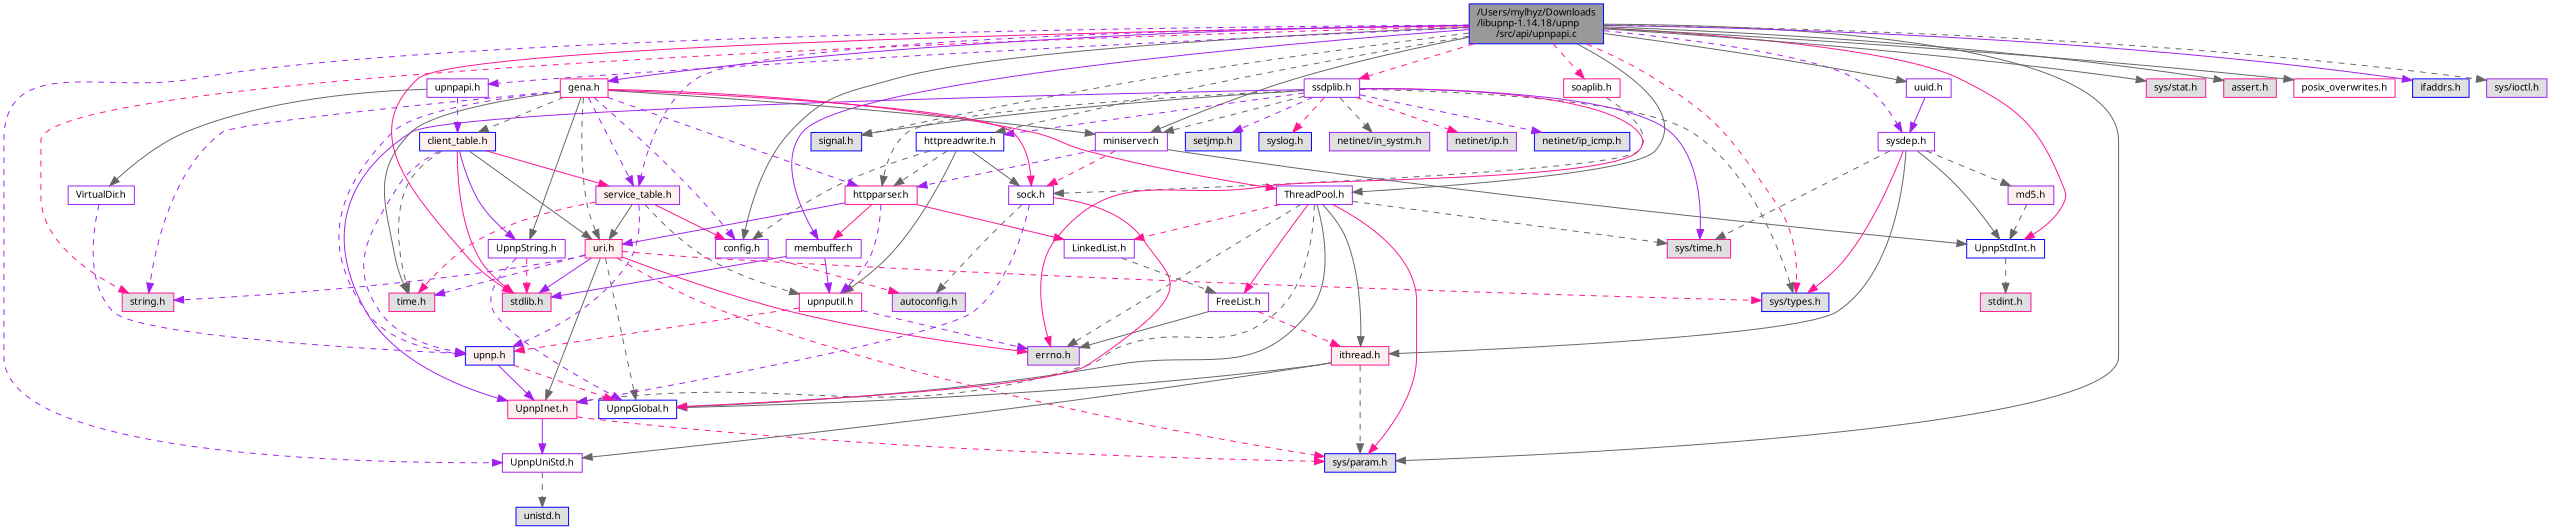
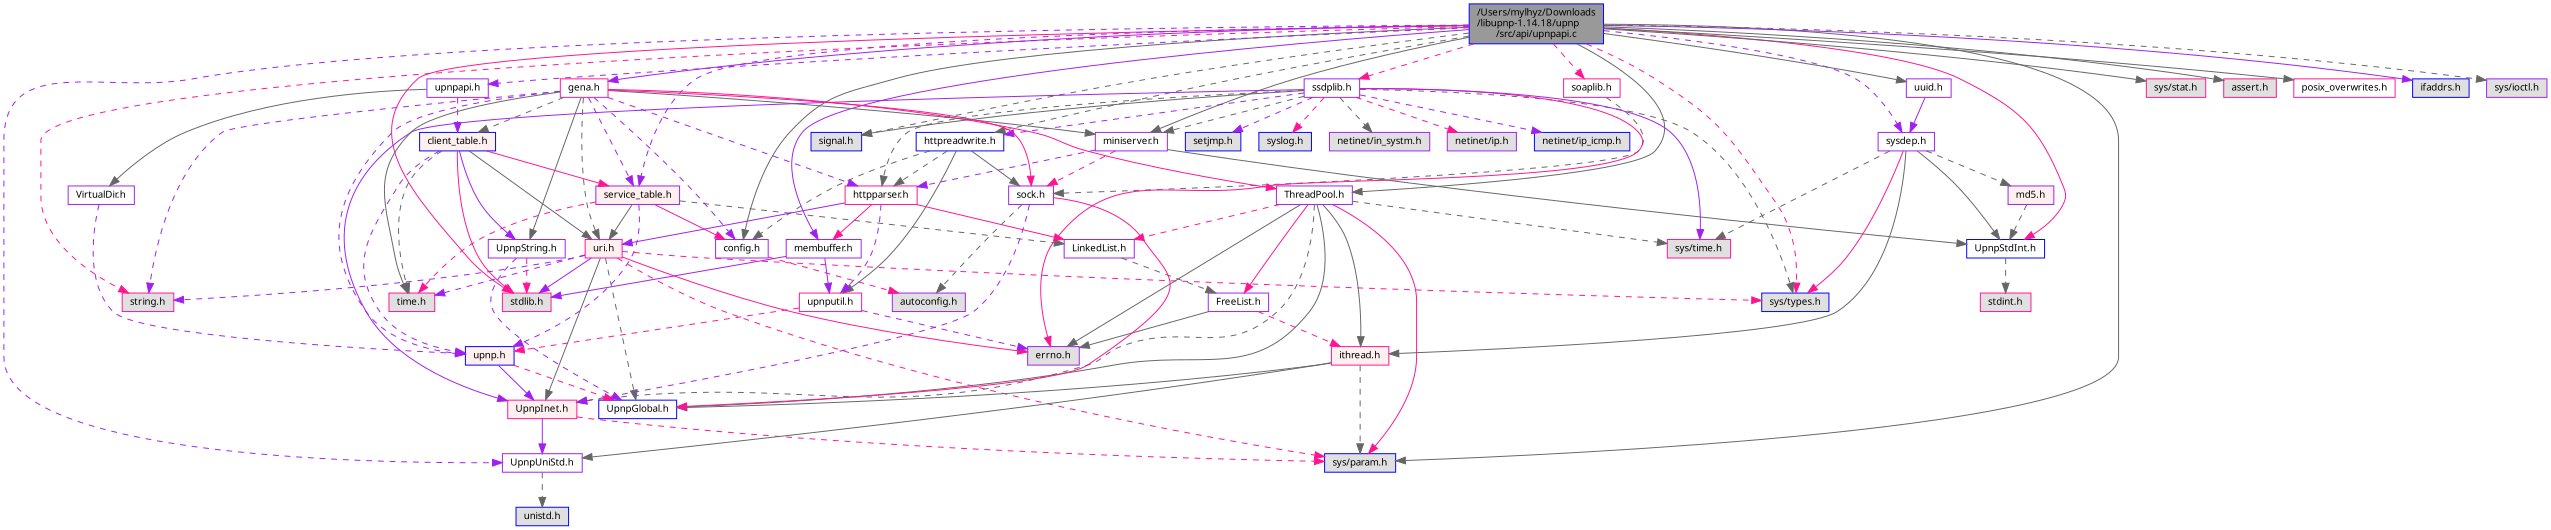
edge "service_table.h" -> "upnputil.h": now "service_table.h" -> "LinkedList.h"
edge "ThreadPool.h" -> "errno.h": style dashed -> solid
